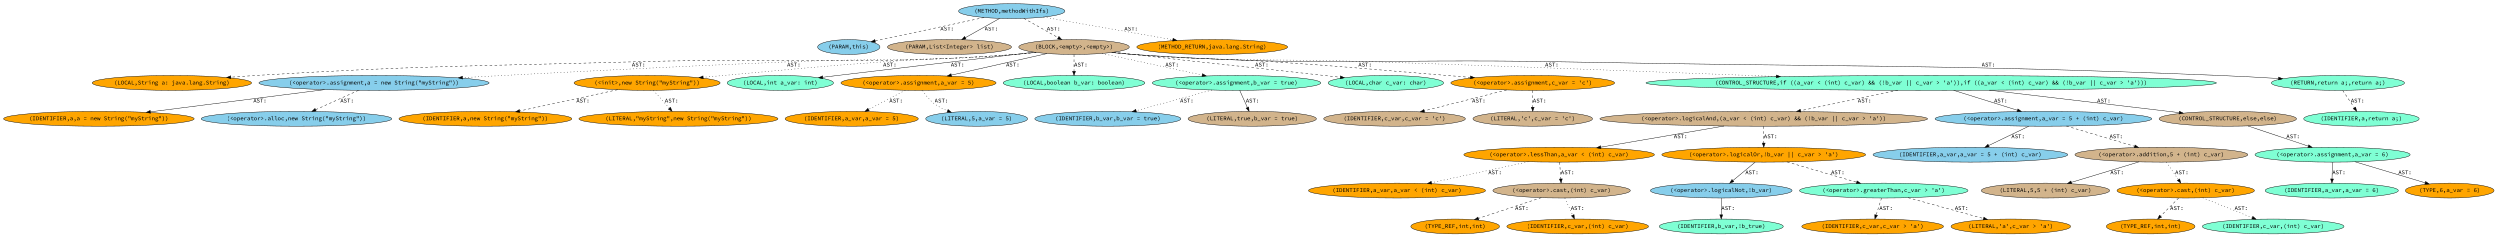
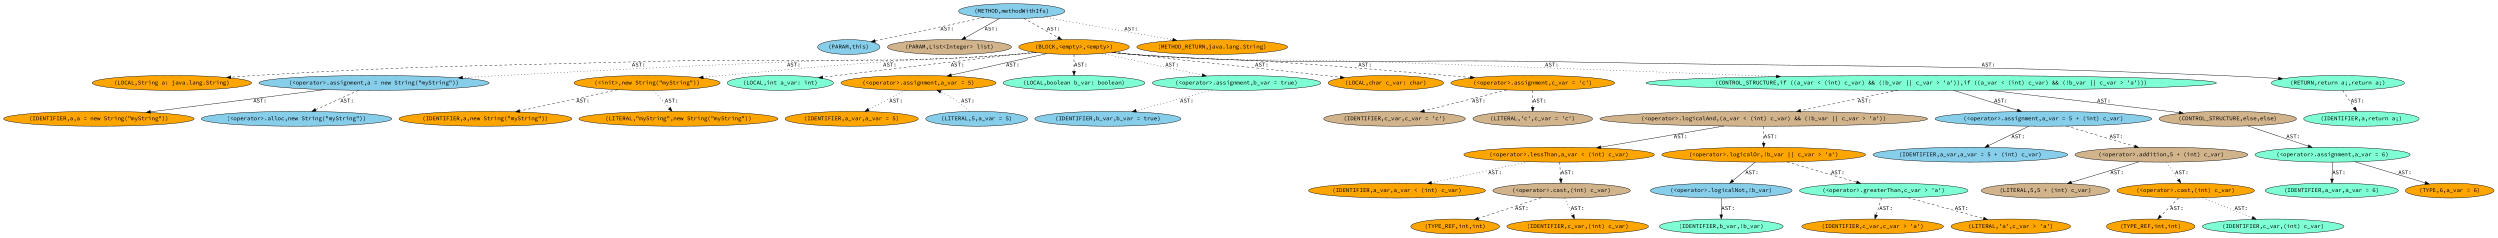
node "(BLOCK,<empty>,<empty>)": fillcolor tan -> orange
edge "(BLOCK,<empty>,<empty>)" -> "(LOCAL,int a_var: int)": style solid -> dashed
node "(LOCAL,char c_var: char)": fillcolor aquamarine -> orange
edge "(<operator>.assignment,a_var = 5)" -> "(LITERAL,5,a_var = 5)": reversed
node "(LITERAL,true,b_var = true)": removed
node "(IDENTIFIER,b_var,!b_true)": label "(IDENTIFIER,b_var,!b_true)" -> "(IDENTIFIER,b_var,!b_var)"
